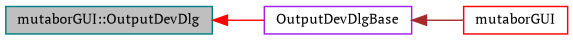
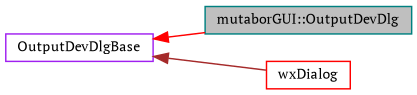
edge "OutputDevDlgBase" -> "mutaborGUI::OutputDevDlg": reversed
node "mutaborGUI": label "mutaborGUI" -> "wxDialog"
